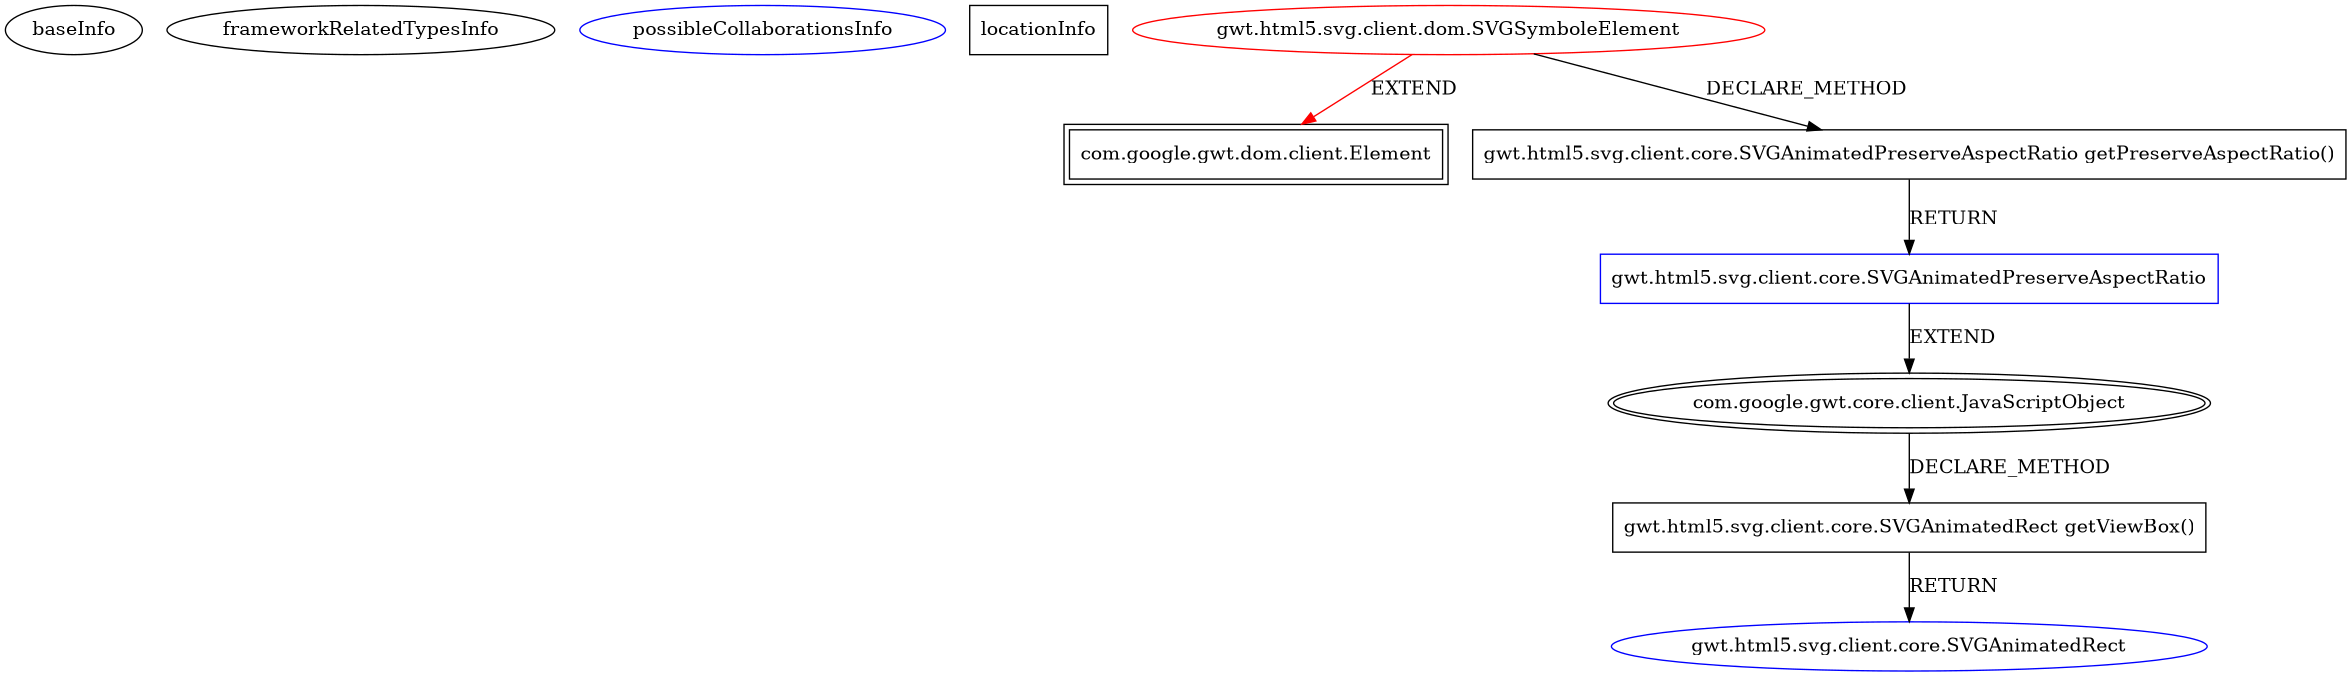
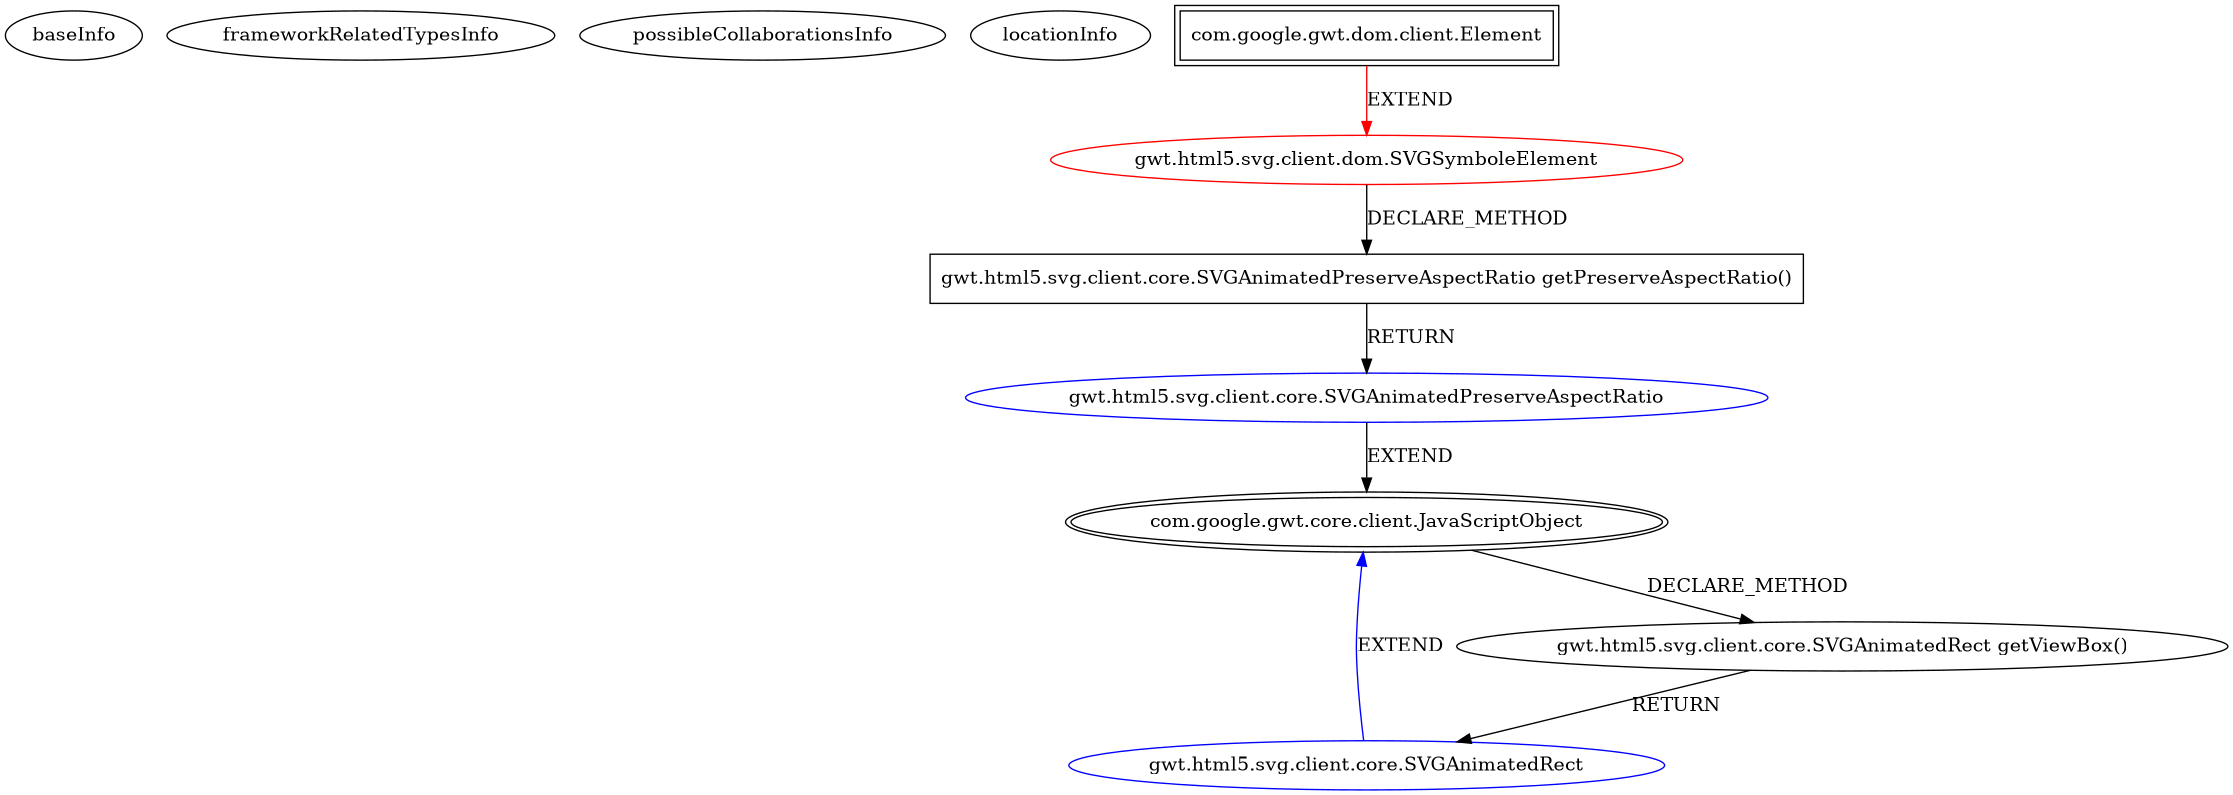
node "possibleCollaborationsInfo": color blue -> black
node "locationInfo": shape box -> ellipse
edge "gwt.html5.svg.client.dom.SVGSymboleElement" -> "com.google.gwt.dom.client.Element": reversed
node "gwt.html5.svg.client.core.SVGAnimatedPreserveAspectRatio": shape box -> ellipse
node "gwt.html5.svg.client.core.SVGAnimatedRect getViewBox()": shape box -> ellipse
edge "gwt.html5.svg.client.core.SVGAnimatedRect" -> "com.google.gwt.core.client.JavaScriptObject": added, label "EXTEND"
